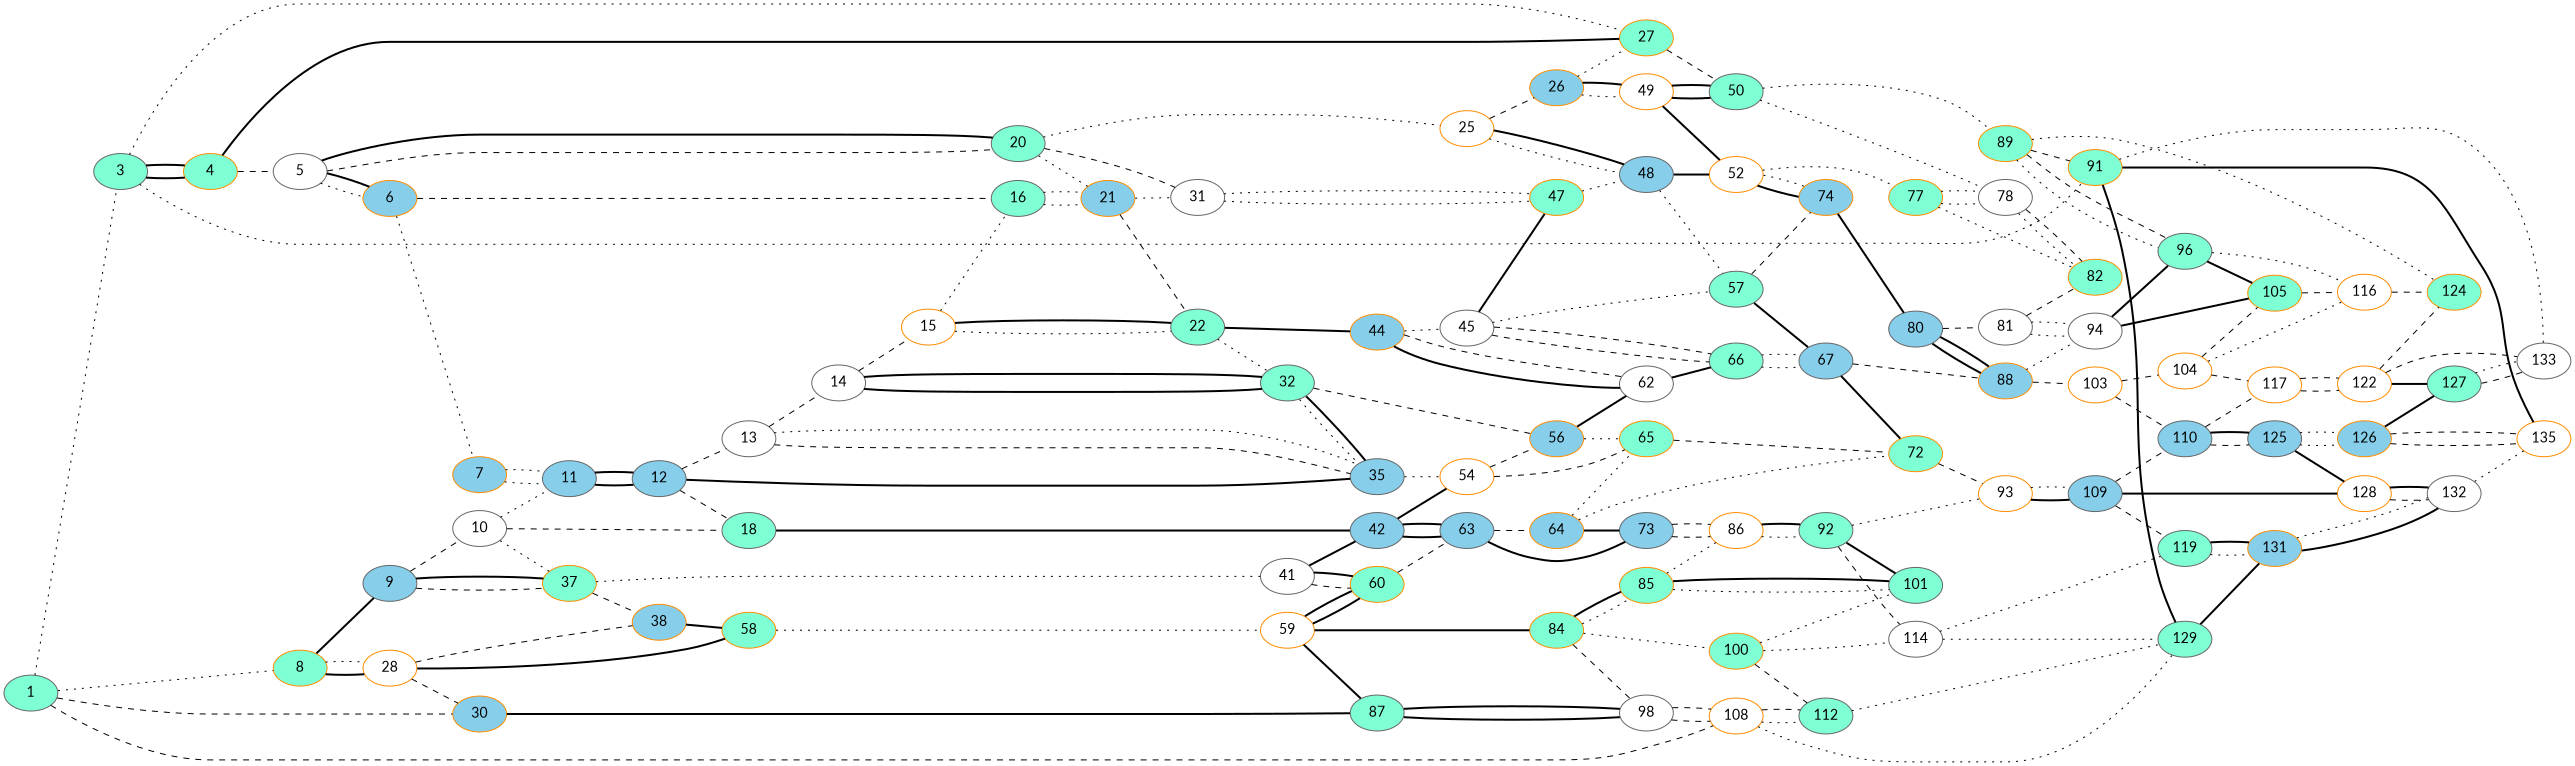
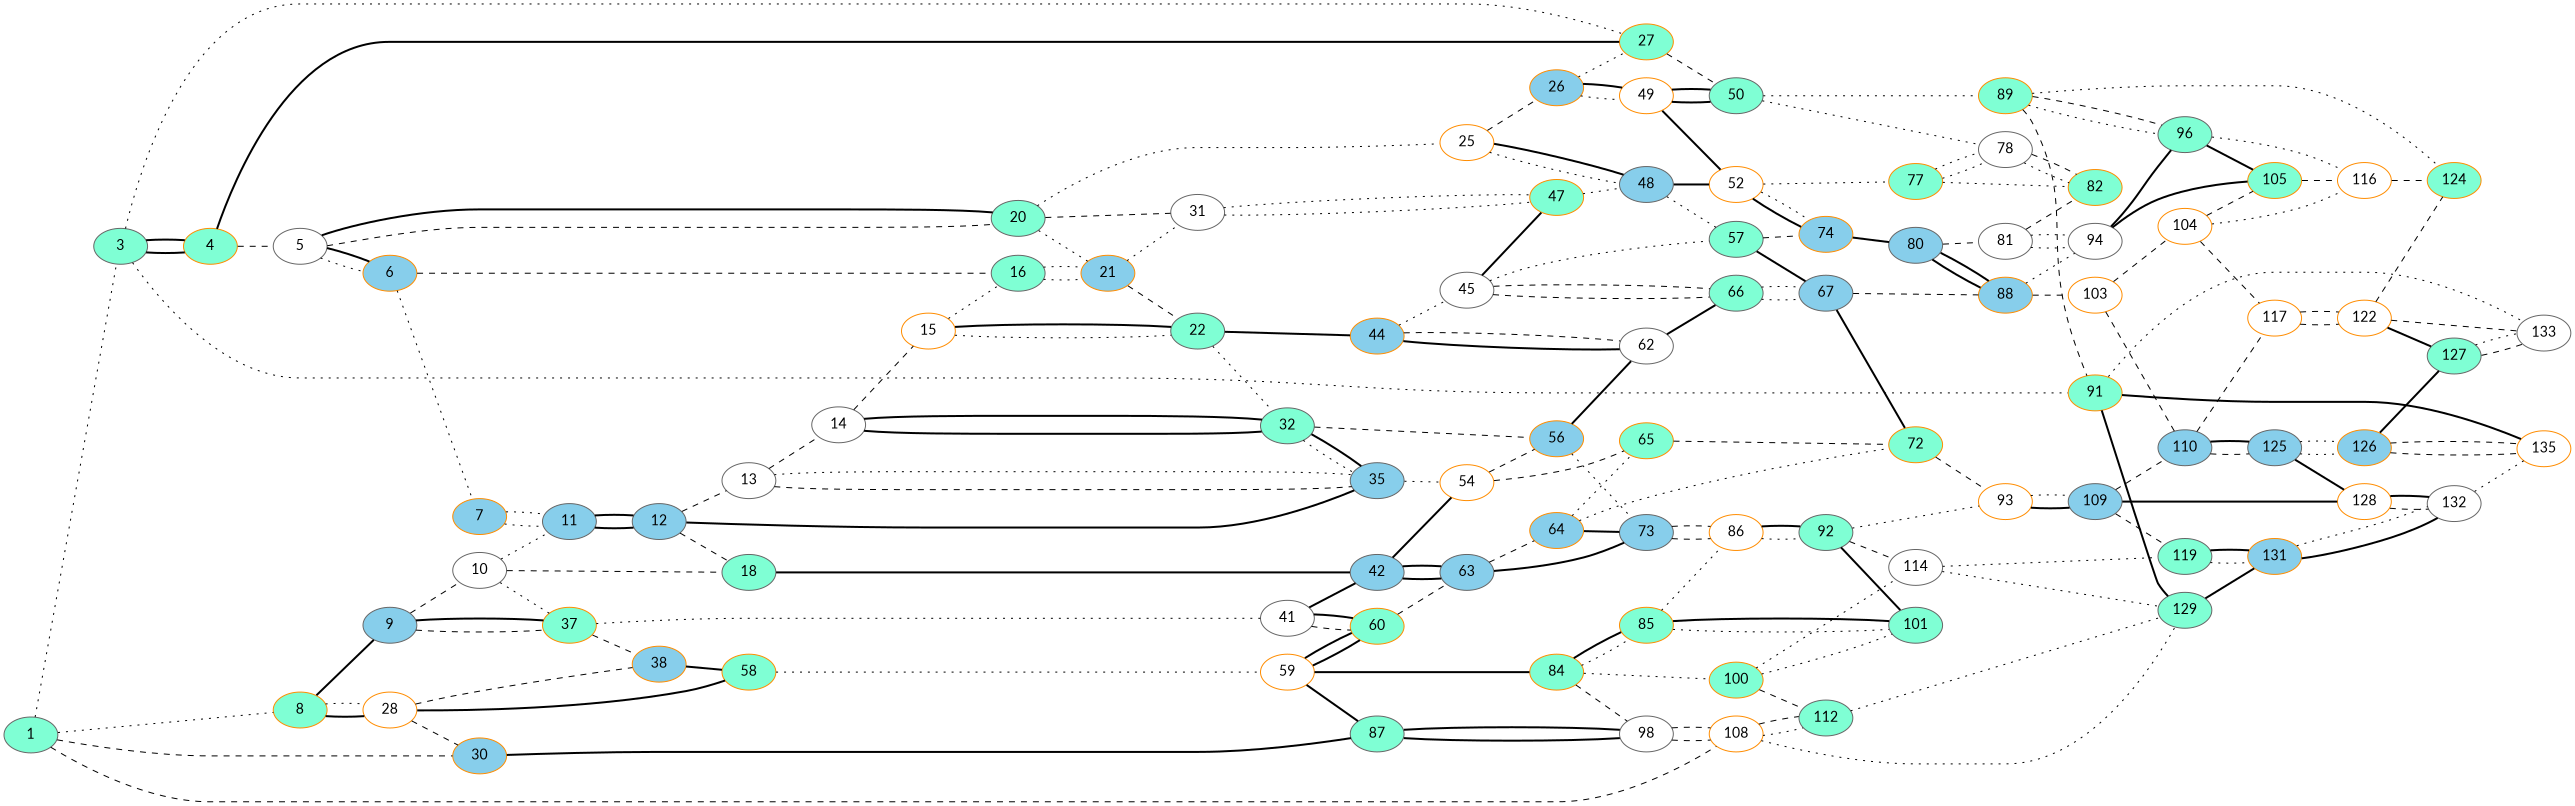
edge "56" -- "65": now "56" -- "73"
